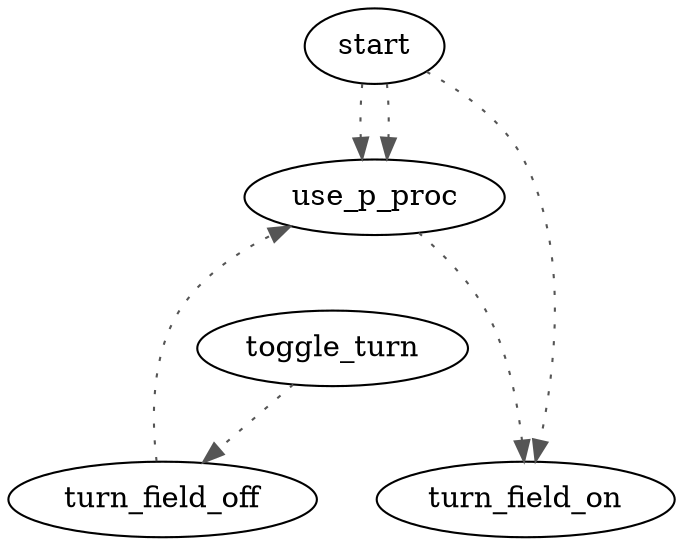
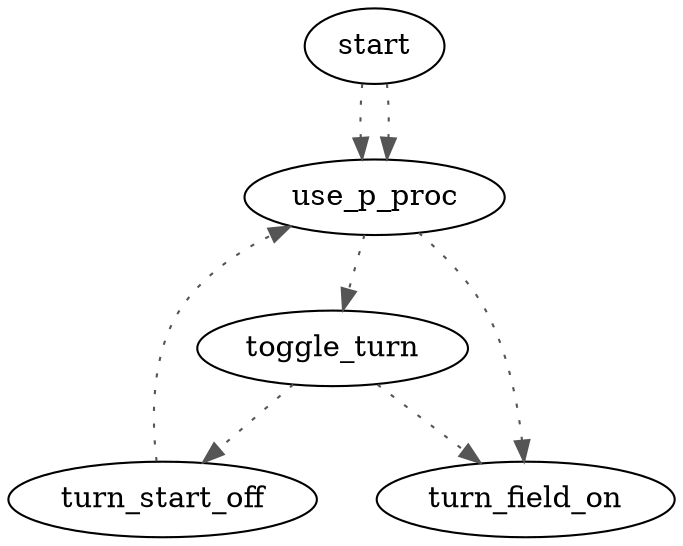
edge "start" -> "turn_field_on": now "toggle_turn" -> "turn_field_on"
edge "use_p_proc" -> "toggle_turn": added
node "turn_field_off": label "turn_field_off" -> "turn_start_off"
